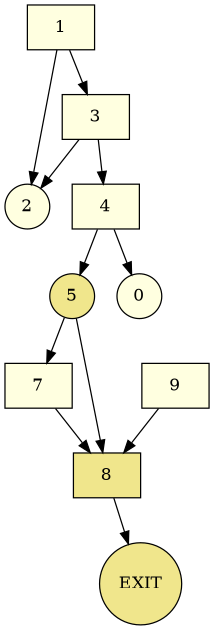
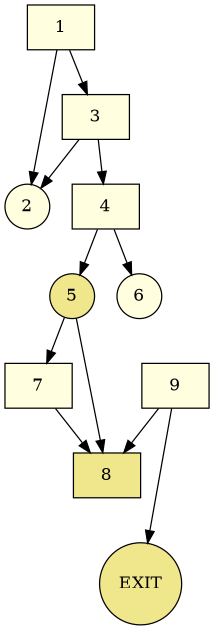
node "0": label "0" -> "6"
edge "8" -> "EXIT": now "9" -> "EXIT"
